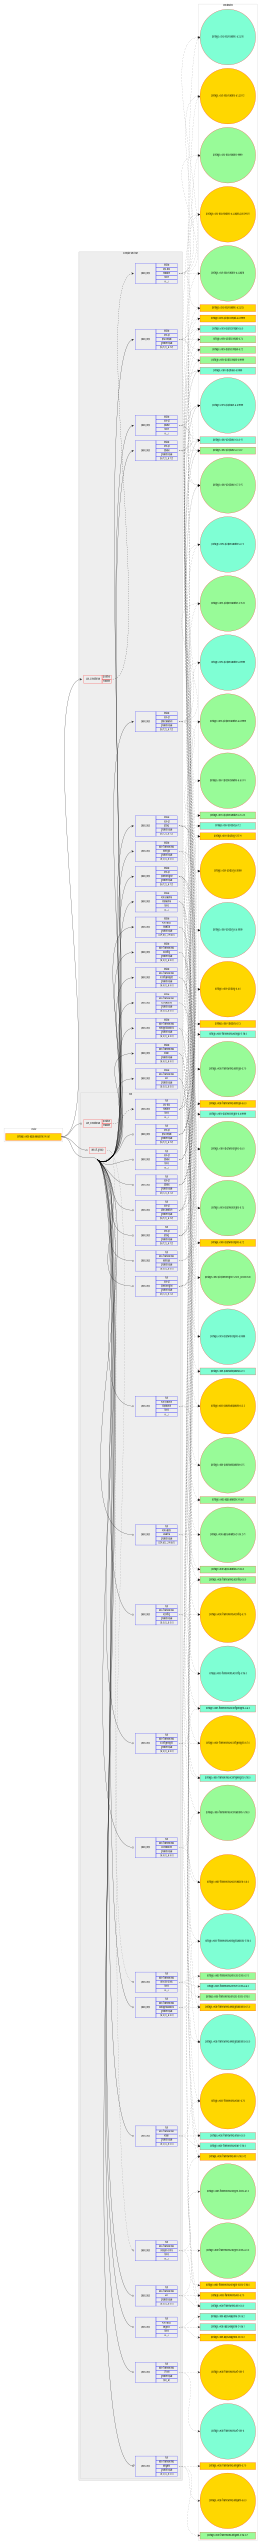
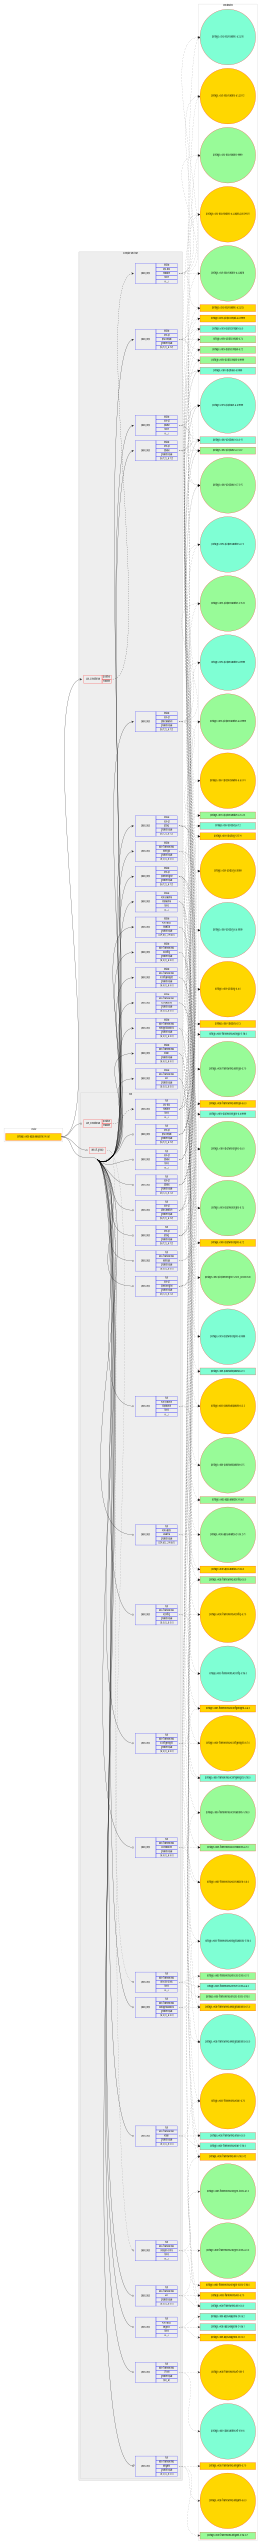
node "portage://dev-qt/qtdeclarative-6.8.0-r4": fillcolor palegreen -> gold
node "portage://kde-apps/analitza-24.08.2": fillcolor palegreen -> gold
node "portage://kde-frameworks/kconfigwidgets-6.6.0": fillcolor aquamarine -> gold
node "portage://kde-frameworks/kcoreaddons-6.7.0": added
node "portage://kde-frameworks/kf-env-6": label "portage://kde-frameworks/kf-env-6" -> "portage://kde-qtdeclarative/kf-env-6"
